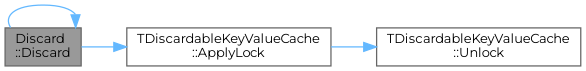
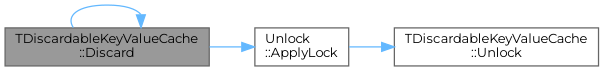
node "Discard ::Discard": label "Discard ::Discard" -> "TDiscardableKeyValueCache ::Discard"
node "TDiscardableKeyValueCache ::ApplyLock": label "TDiscardableKeyValueCache ::ApplyLock" -> "Unlock ::ApplyLock"
